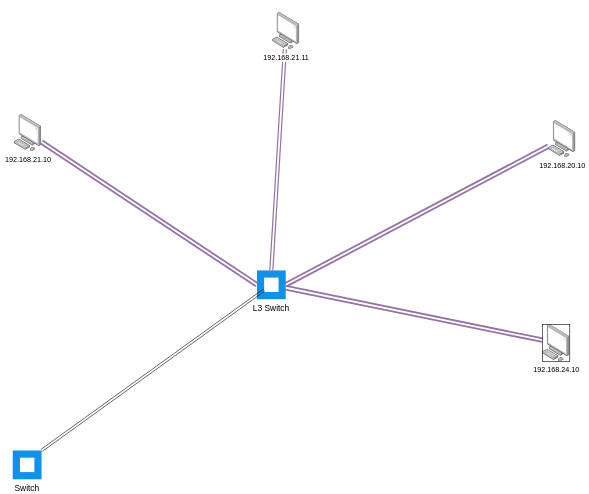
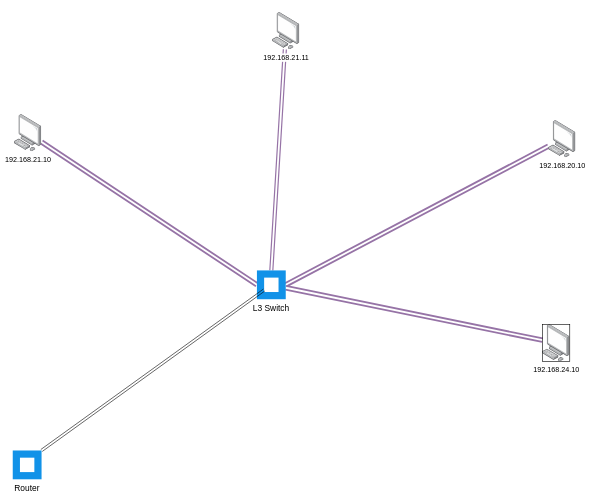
node "Switch": label "Switch" -> "Router"
